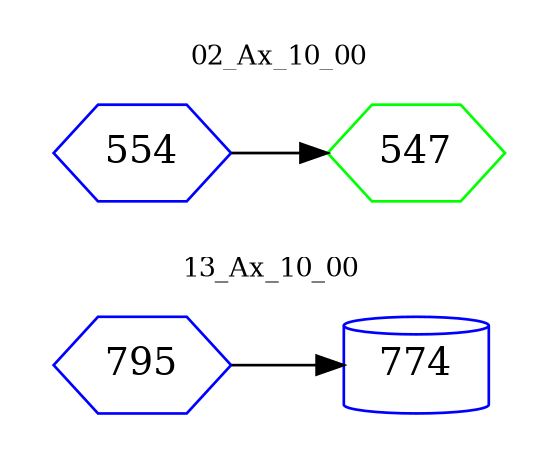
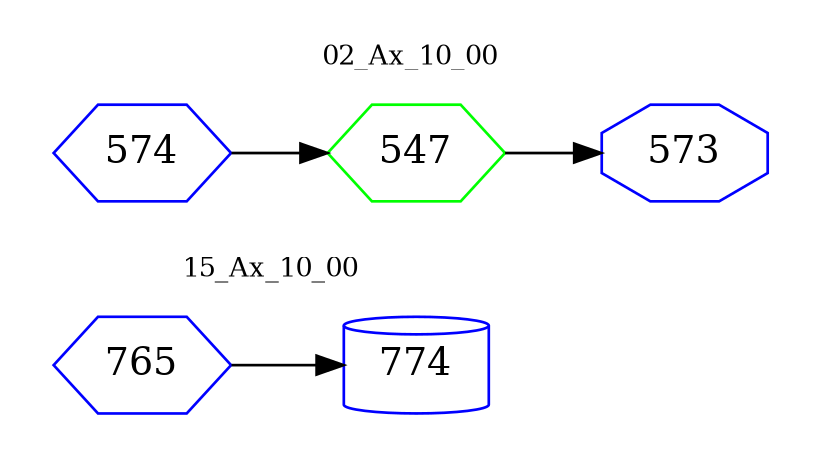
node "554": label "554" -> "574"
node "573": added
cluster "13_Ax_10_00": label "13_Ax_10_00" -> "15_Ax_10_00"
node "795": label "795" -> "765"
